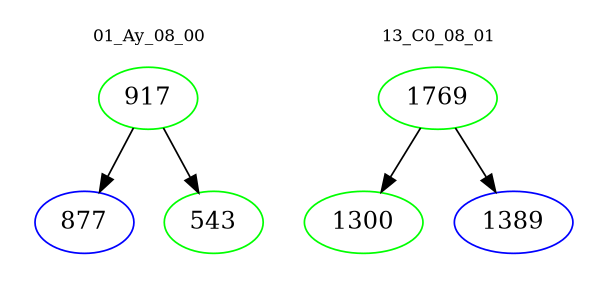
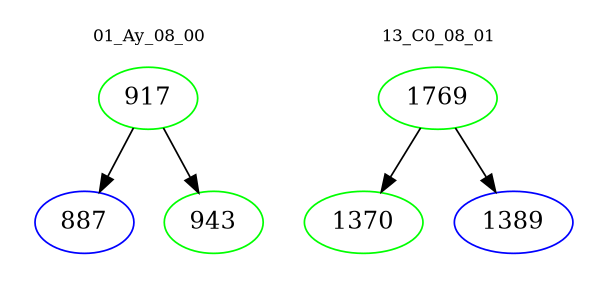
node "877": label "877" -> "887"
node "543": label "543" -> "943"
node "1300": label "1300" -> "1370"
